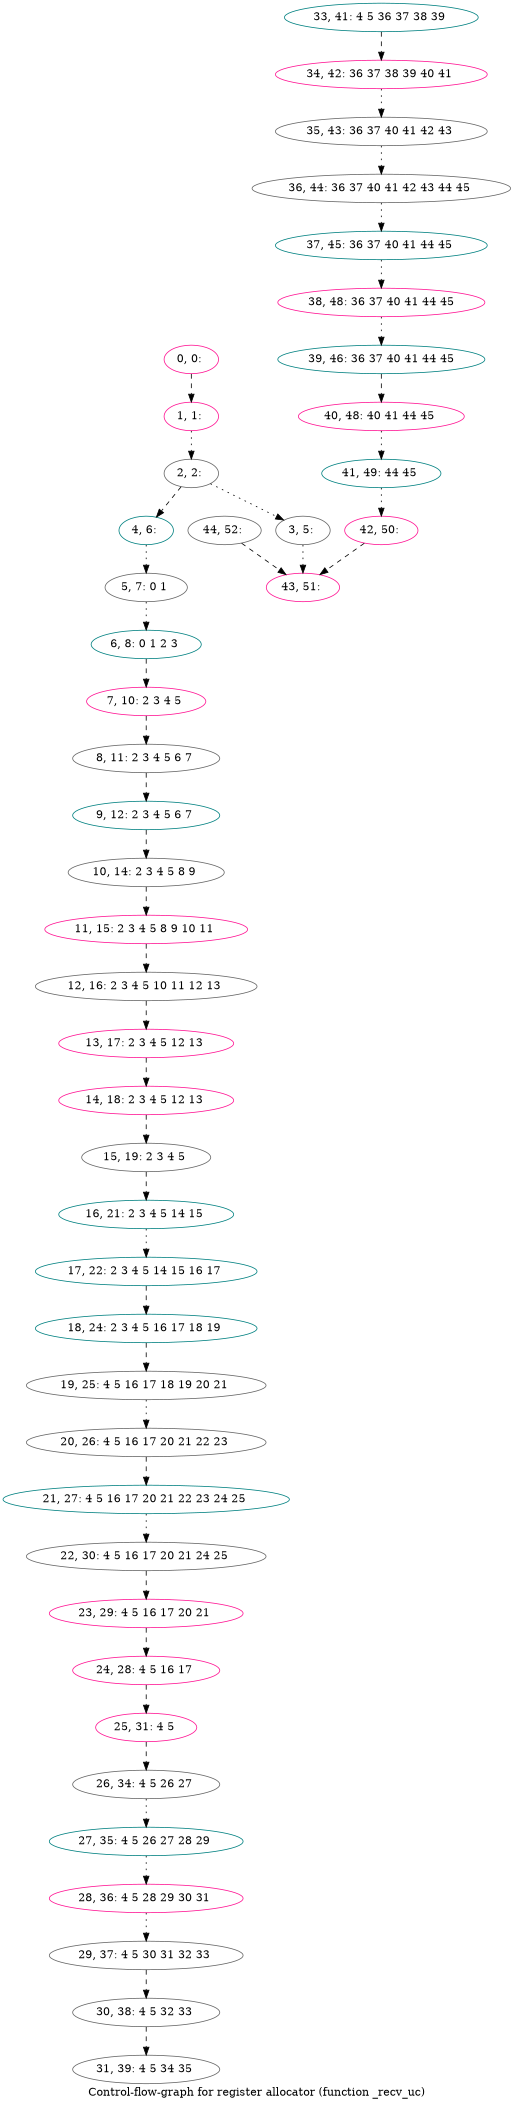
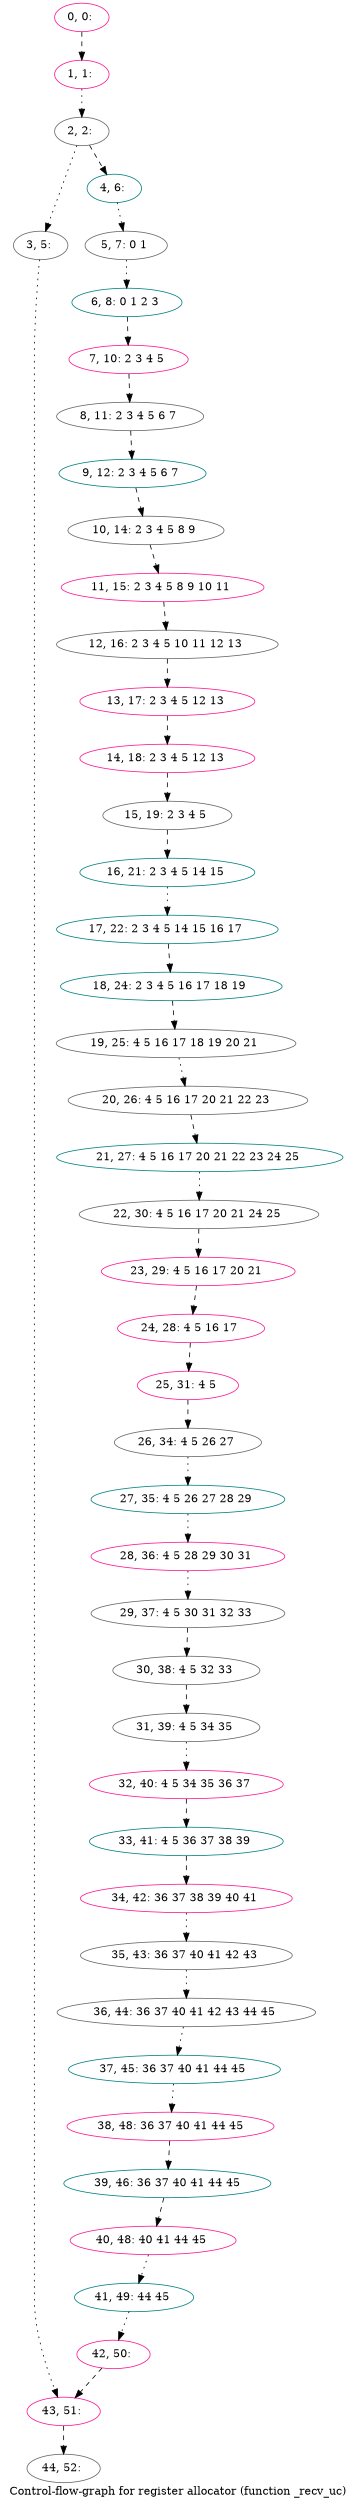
edge "38, 48: 36 37 40 41 44 45" -> "39, 46: 36 37 40 41 44 45": style dotted -> dashed
edge "44, 52:" -> "43, 51:": reversed
node "32, 40: 4 5 34 35 36 37": added
